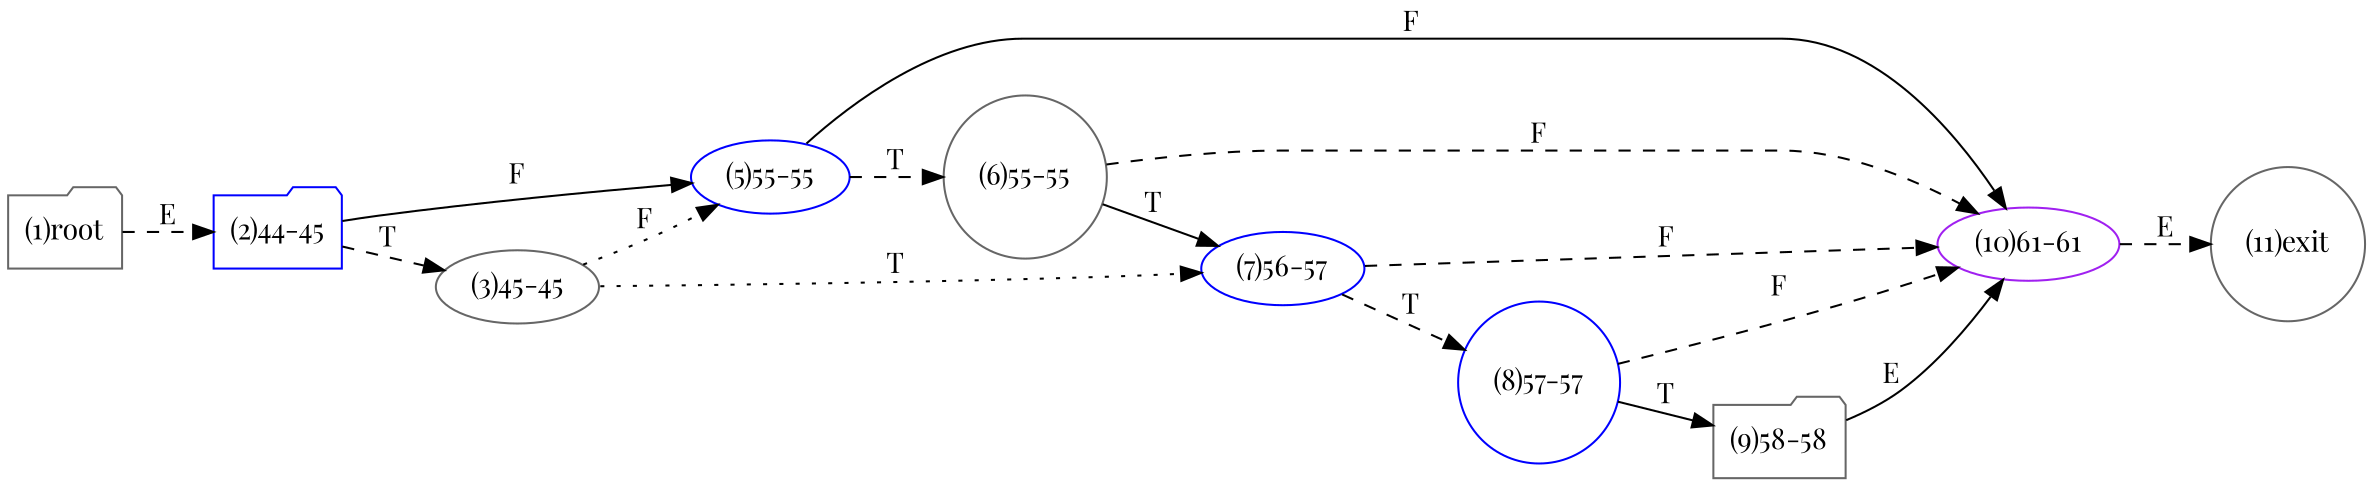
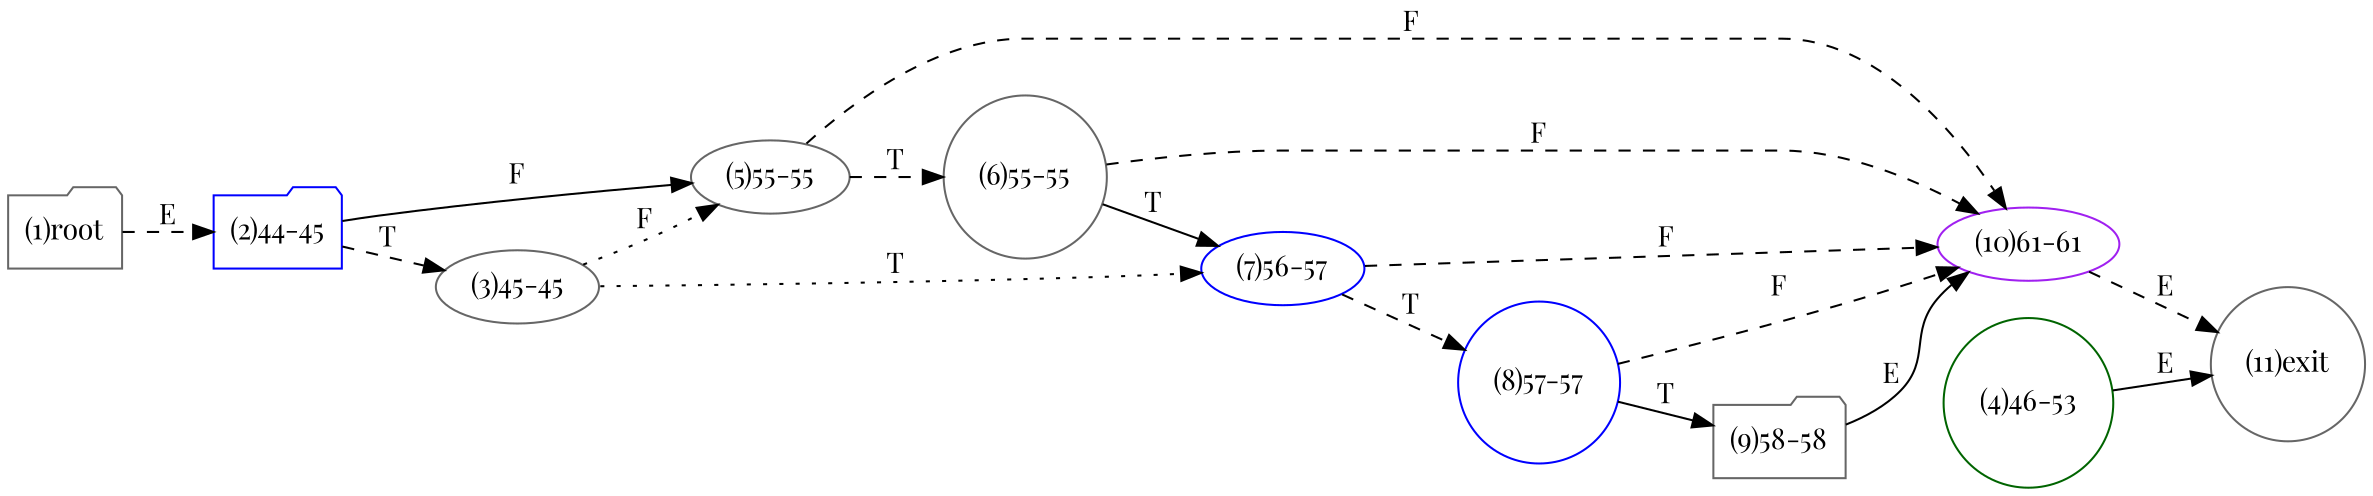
edge "(5)55-55" -> "(10)61-61": style solid -> dashed
node "(5)55-55": color blue -> gray40
node "(4)46-53": added
